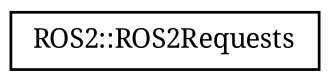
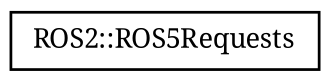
node "ROS2::ROS2Requests": label "ROS2::ROS2Requests" -> "ROS2::ROS5Requests"
